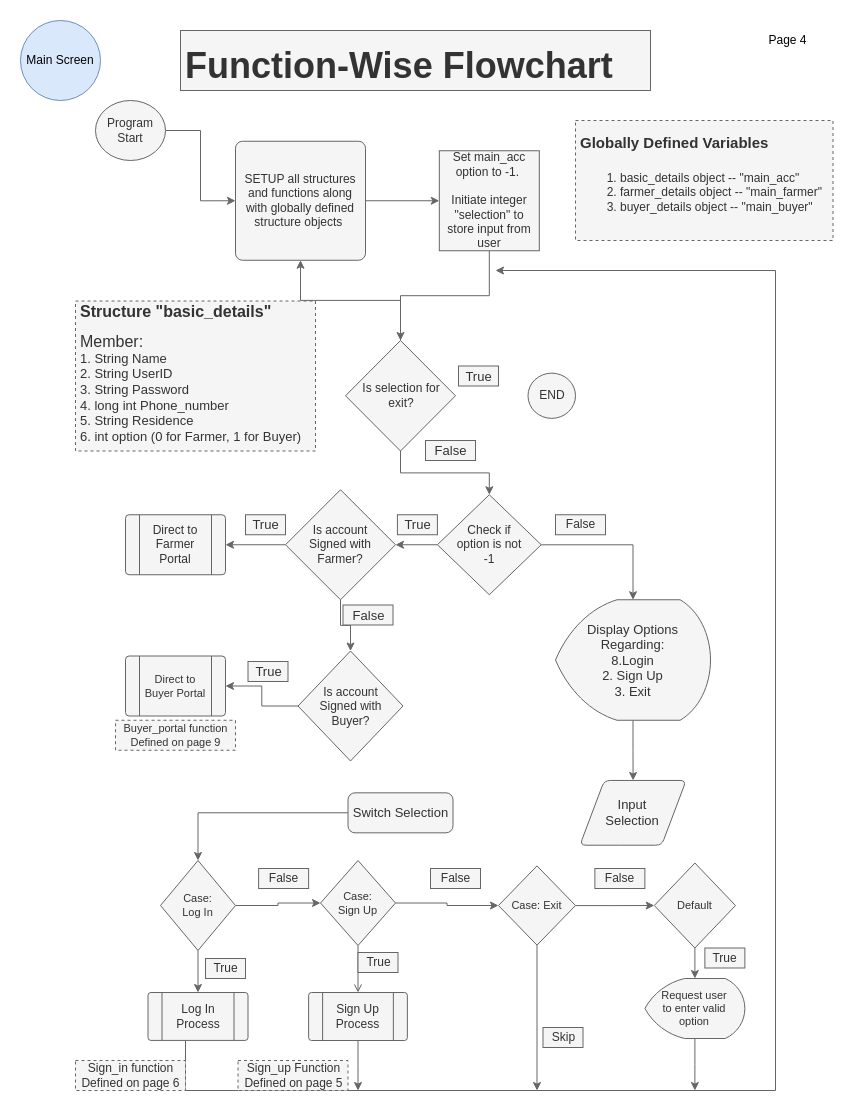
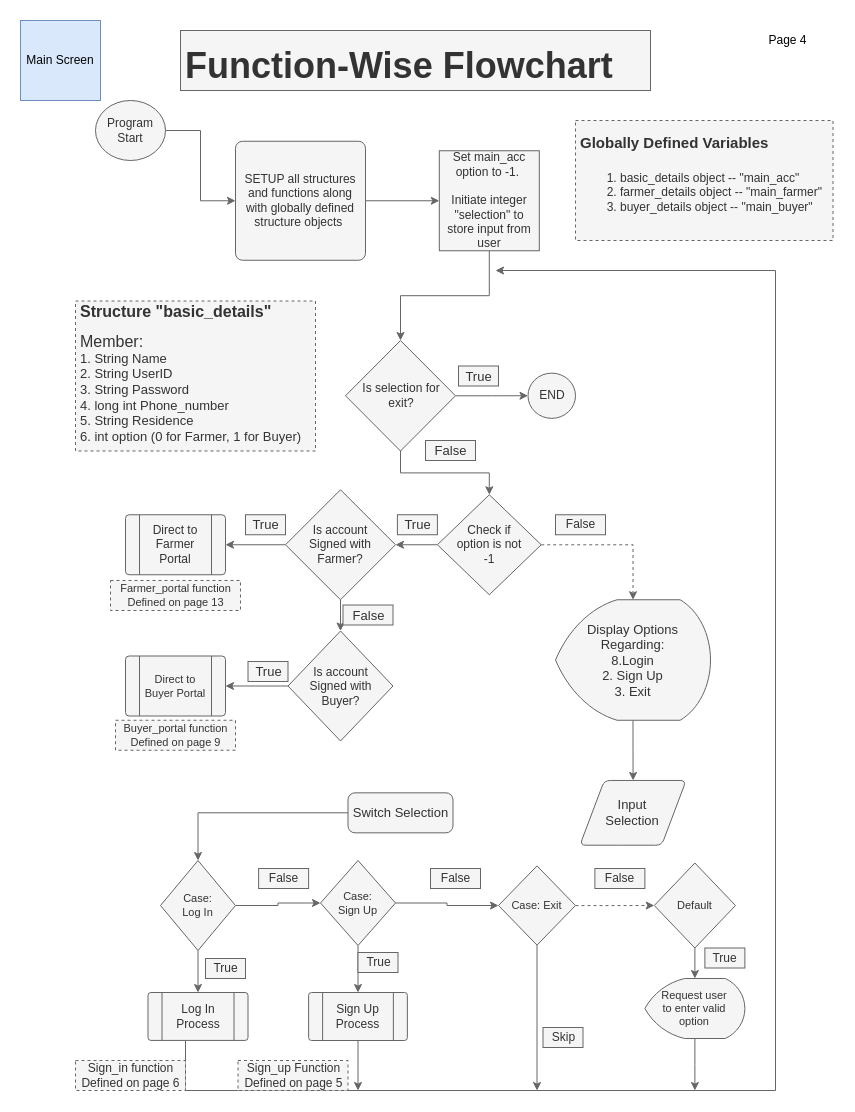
node "Main Screen": shape ellipse -> rectangle
edge "Is selection for exit?" -> "SETUP all structures and functions along with globally defined structure objects": now "Is selection for exit?" -> "END"
edge "Check if option is not -1" -> "Display Options Regarding:8.Login 2. Sign Up3. Exit": style solid -> dashed
node "Farmer_portal function Defined on page 13": added
node "Is account Signed with Buyer?": moved (351, 706) -> (341, 686)
edge "Case: Exit" -> "Default": style solid -> dashed
edge "Case: Sign Up" -> "Sign Up Process": arrowhead open -> classic
